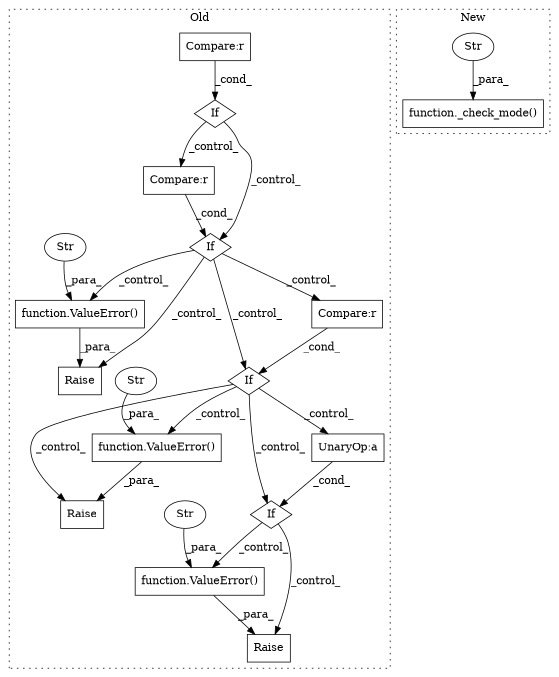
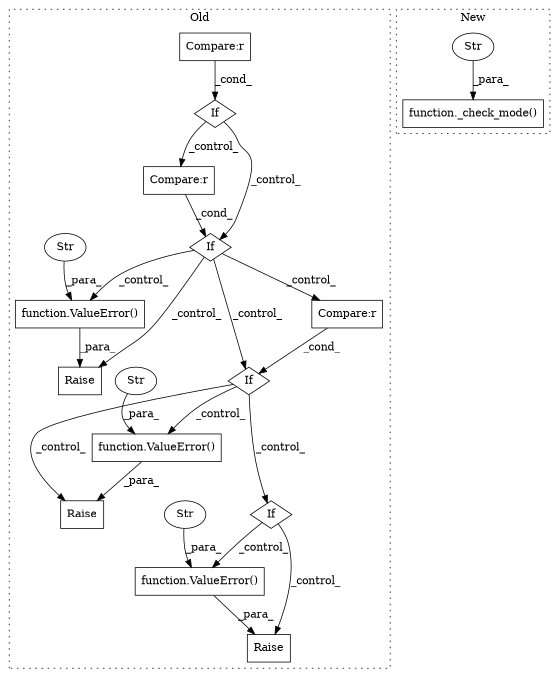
node "UnaryOp:a": removed
